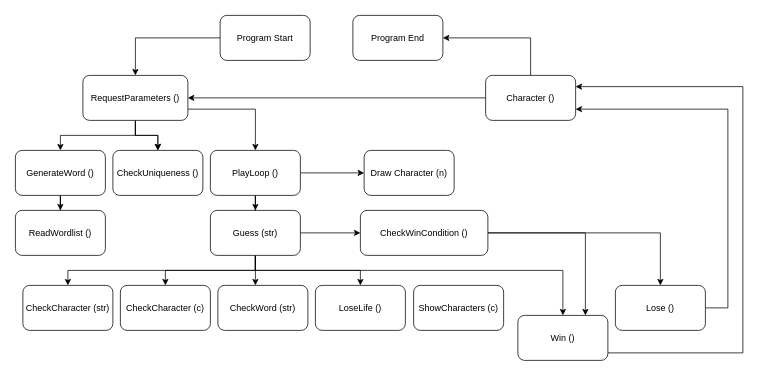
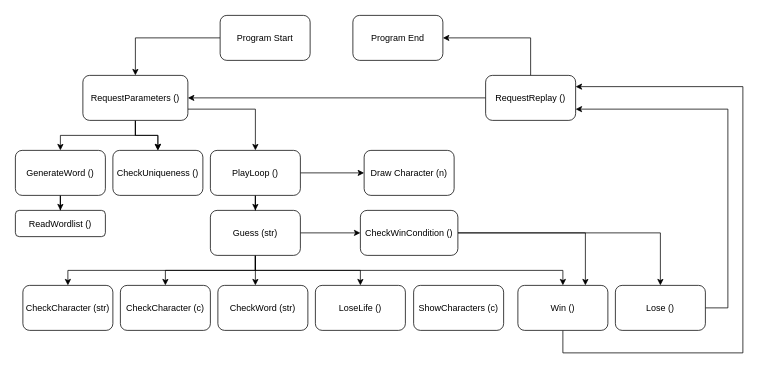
node "Character ()": label "Character ()" -> "RequestReplay ()"
node "ReadWordlist ()": size 90x45 -> 90x26
node "CheckWinCondition ()": size 128x45 -> 98x45
node "Win ()": moved (563, 338) -> (563, 308)
